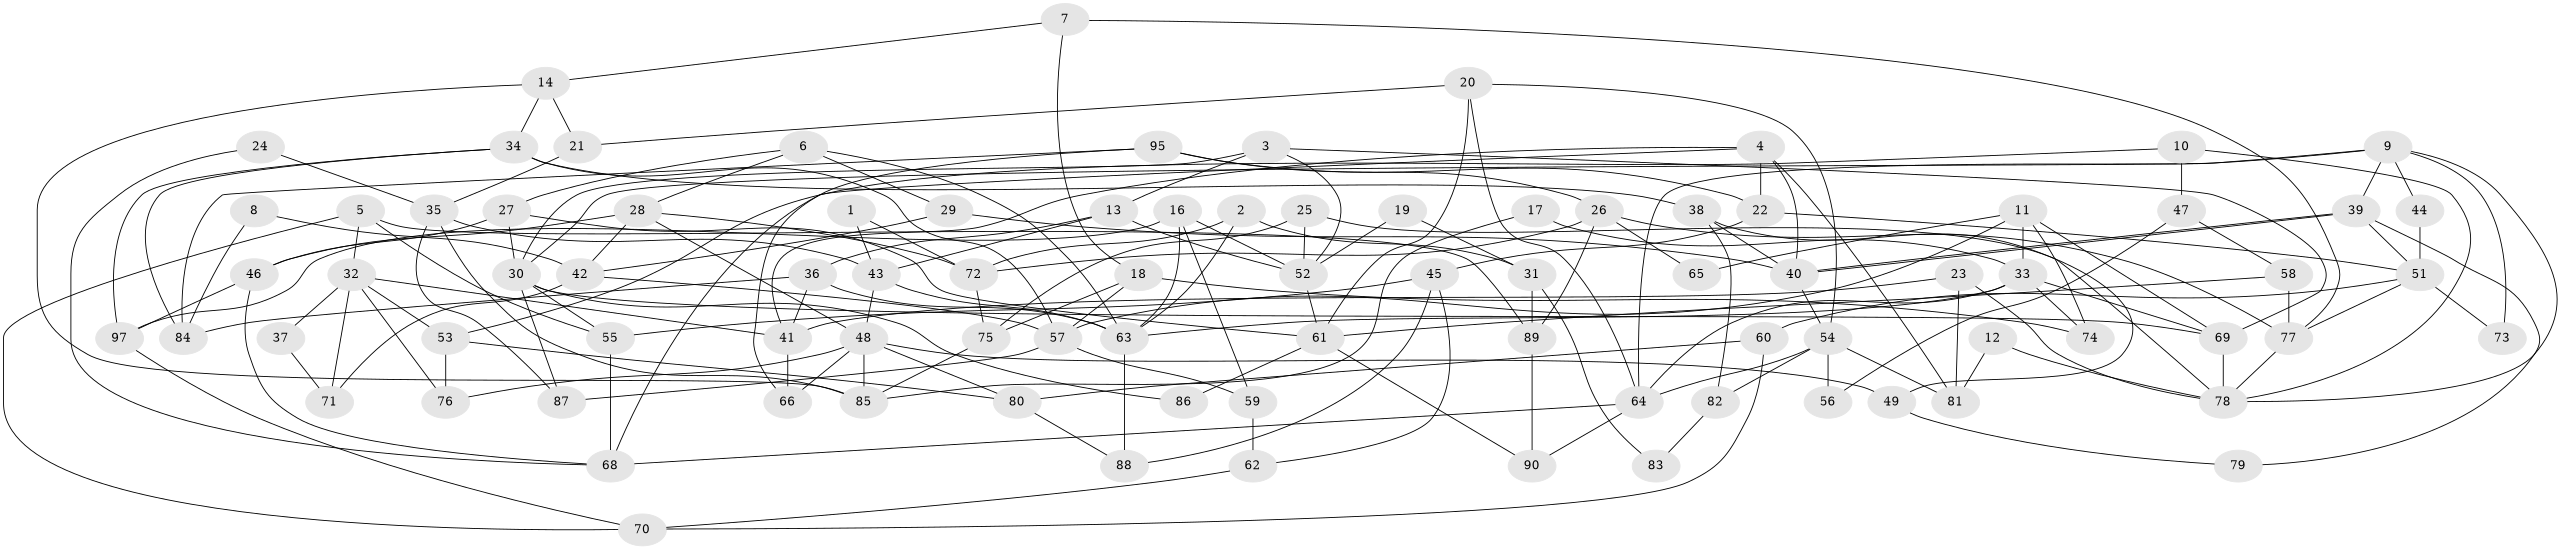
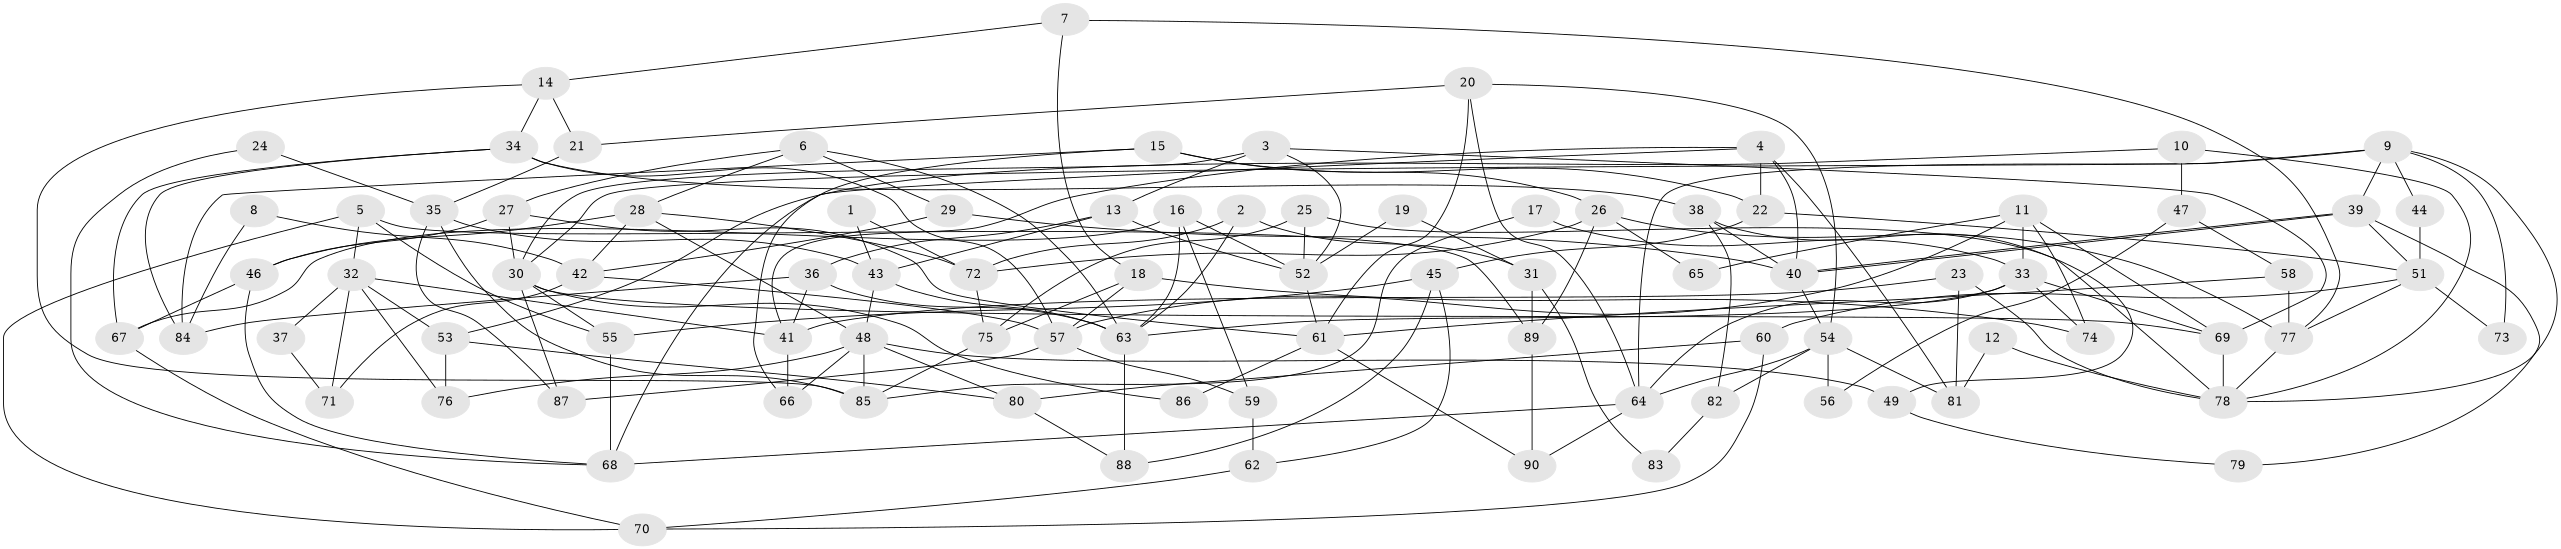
node "95": label "95" -> "15"
node "97": label "97" -> "67"
